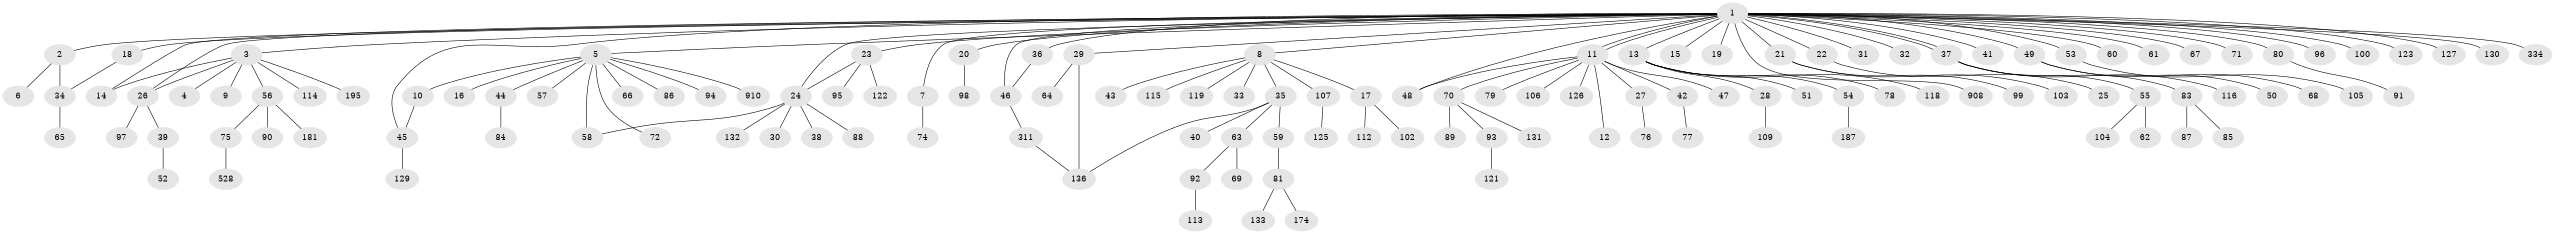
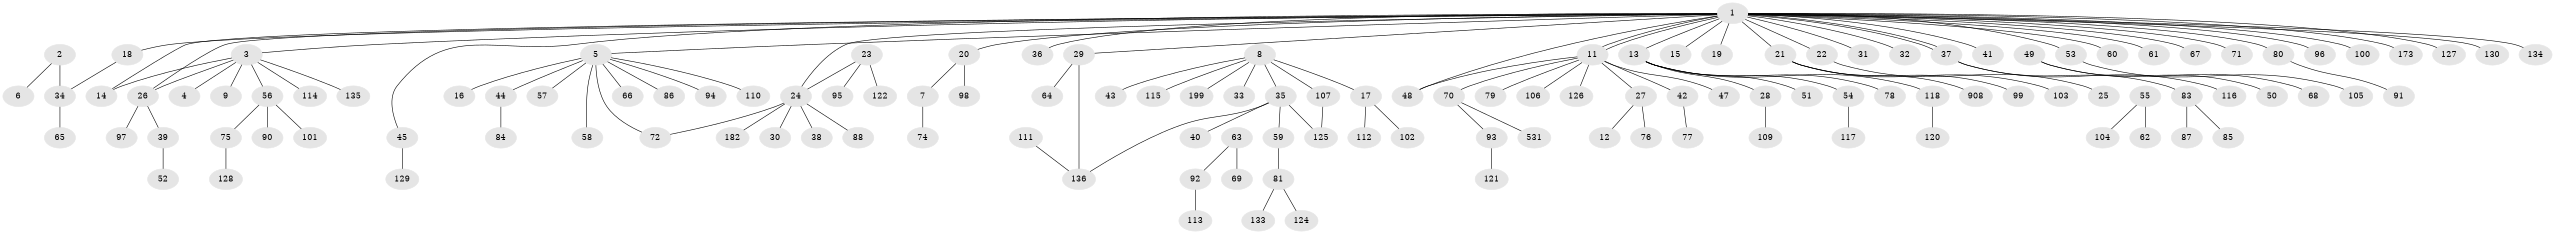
edge "1" -- "7": now "20" -- "7"
edge "1" -- "2": removed
edge "1" -- "23": removed
edge "1" -- "49": removed
edge "1" -- "8": removed
node "123": label "123" -> "173"
node "334": label "334" -> "134"
edge "1" -- "908": now "21" -- "908"
edge "37" -- "55": removed
node "195": label "195" -> "135"
node "10": removed
node "910": label "910" -> "110"
node "46": removed
node "119": label "119" -> "199"
edge "11" -- "12": now "27" -- "12"
edge "35" -- "63": now "35" -- "125"
edge "24" -- "58": now "24" -- "72"
node "181": label "181" -> "101"
node "132": label "132" -> "182"
node "311": label "311" -> "111"
node "89": removed
node "131": label "131" -> "531"
node "187": label "187" -> "117"
node "120": added
node "528": label "528" -> "128"
node "174": label "174" -> "124"
